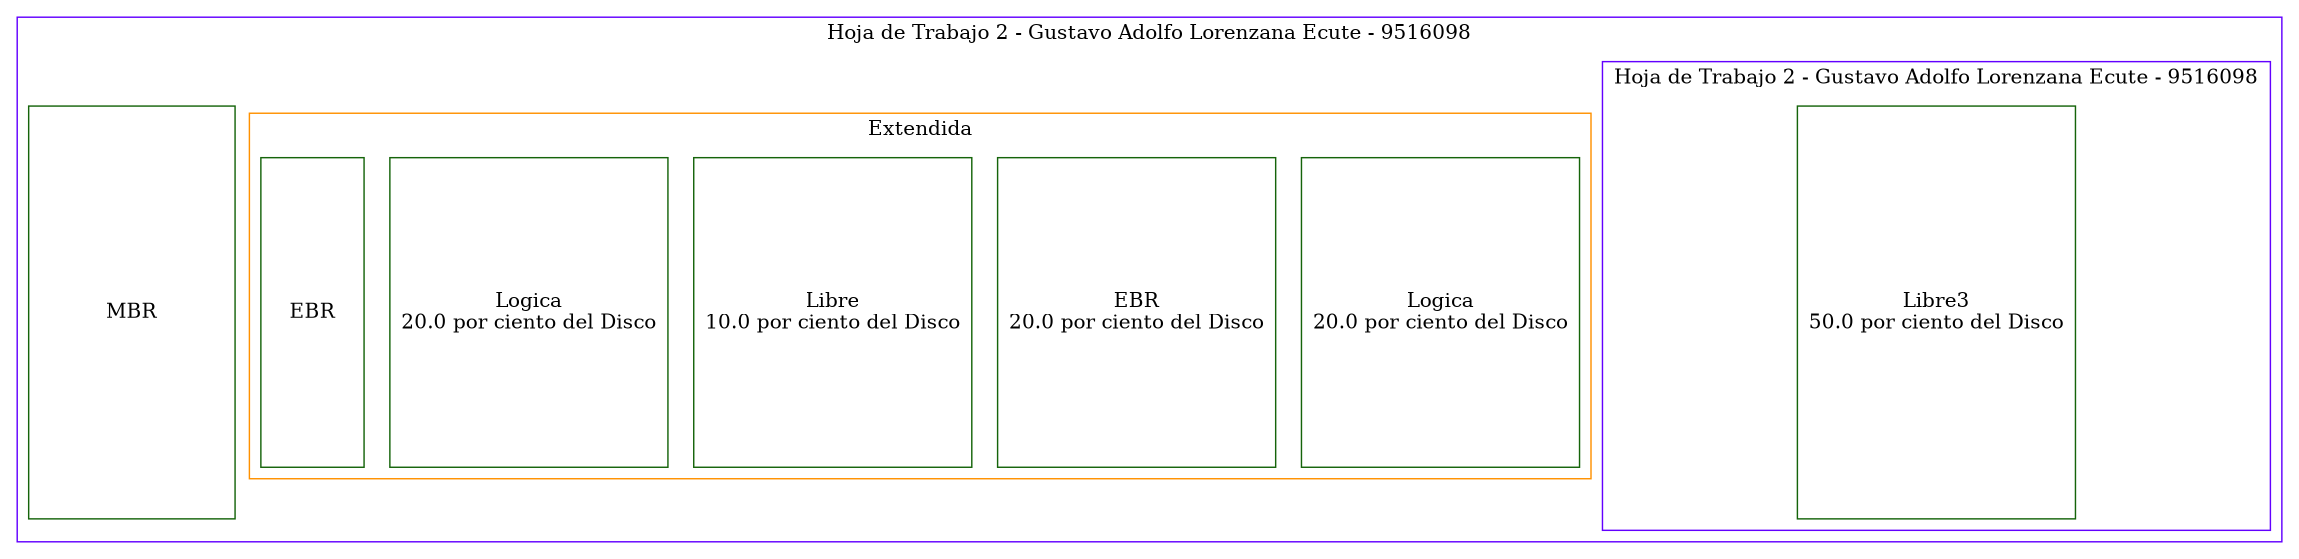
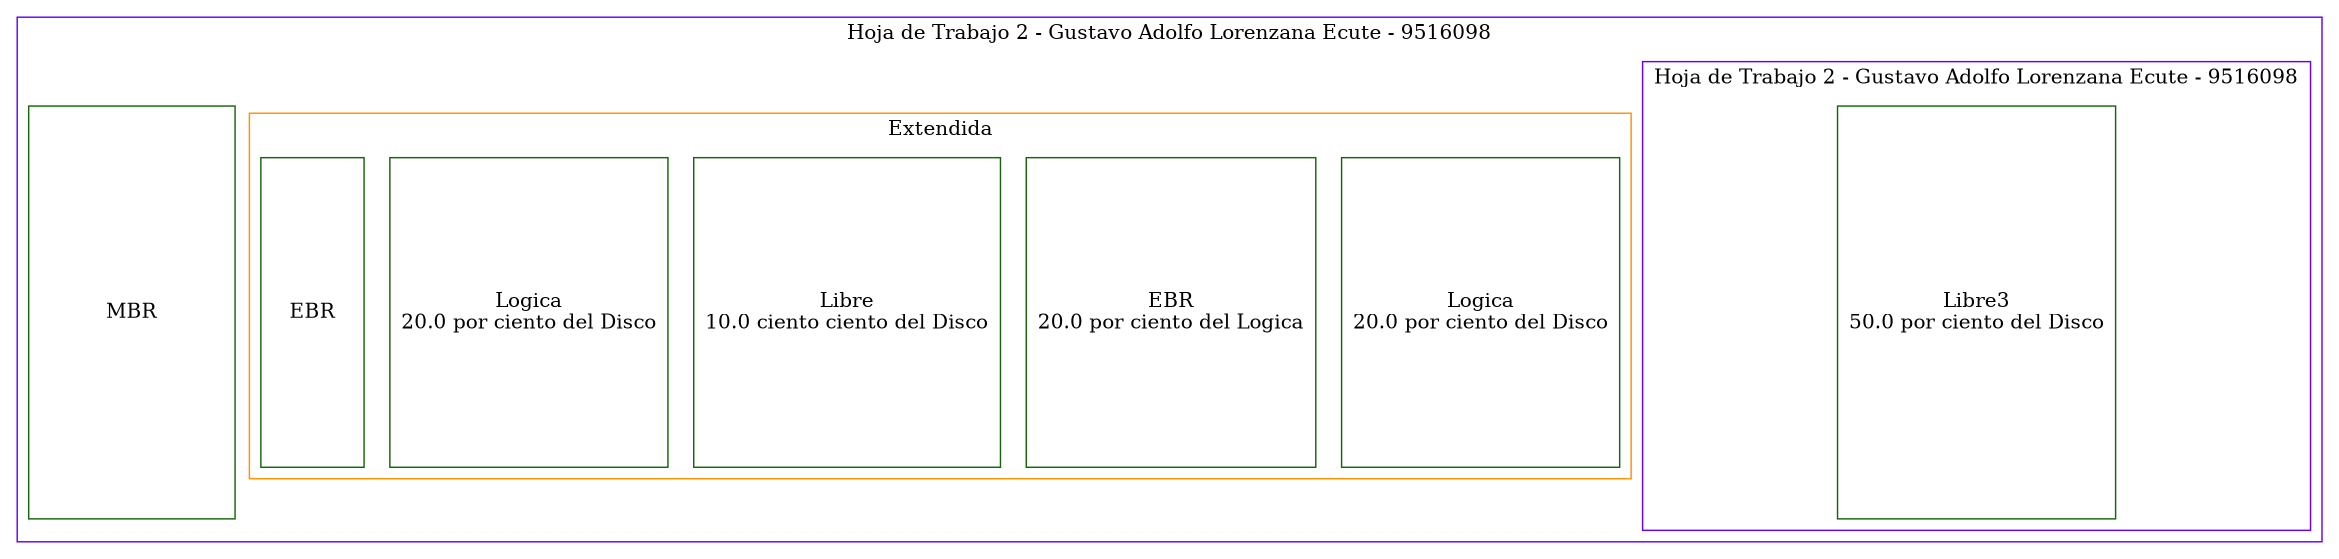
node "Libre 10.0 por ciento del Disco": label "Libre 10.0 por ciento del Disco" -> "Libre 10.0 ciento ciento del Disco"
node "EBR 20.0 por ciento del Disco": label "EBR 20.0 por ciento del Disco" -> "EBR 20.0 por ciento del Logica"
